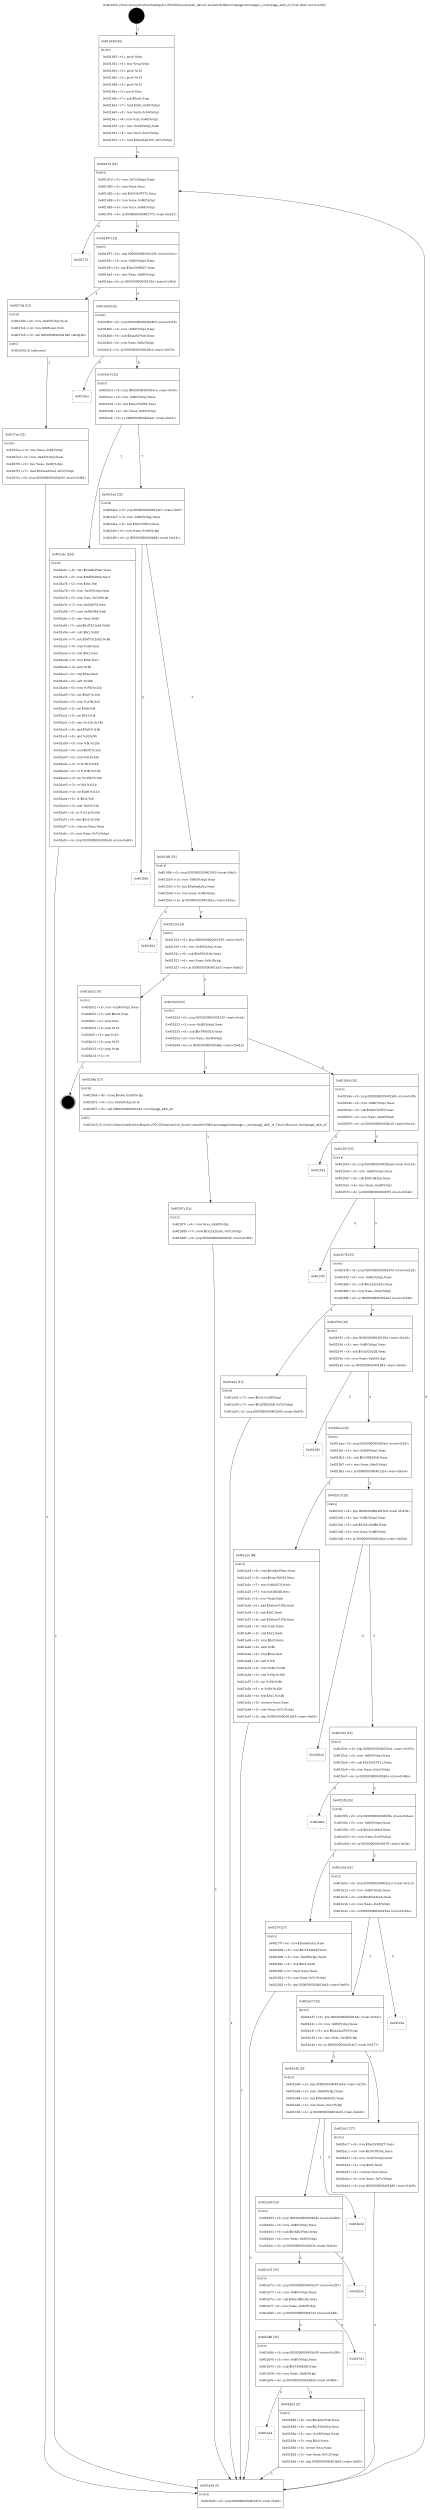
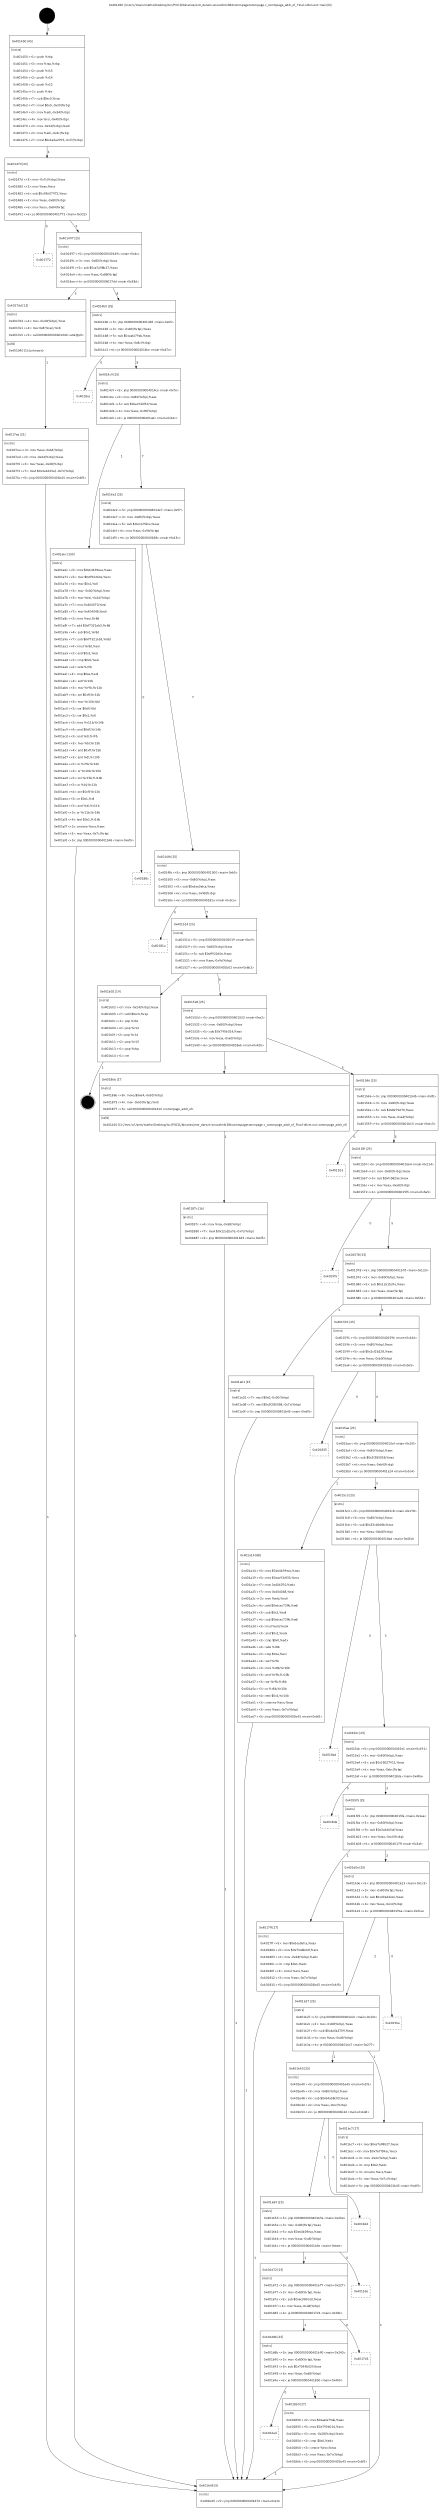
edge "0x401b45 [5]" -> "0x40147d [26]": removed, label "8"
